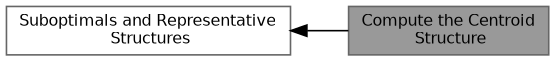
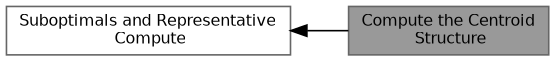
node "Suboptimals and Representative Structures": label "Suboptimals and Representative Structures" -> "Suboptimals and Representative Compute"
